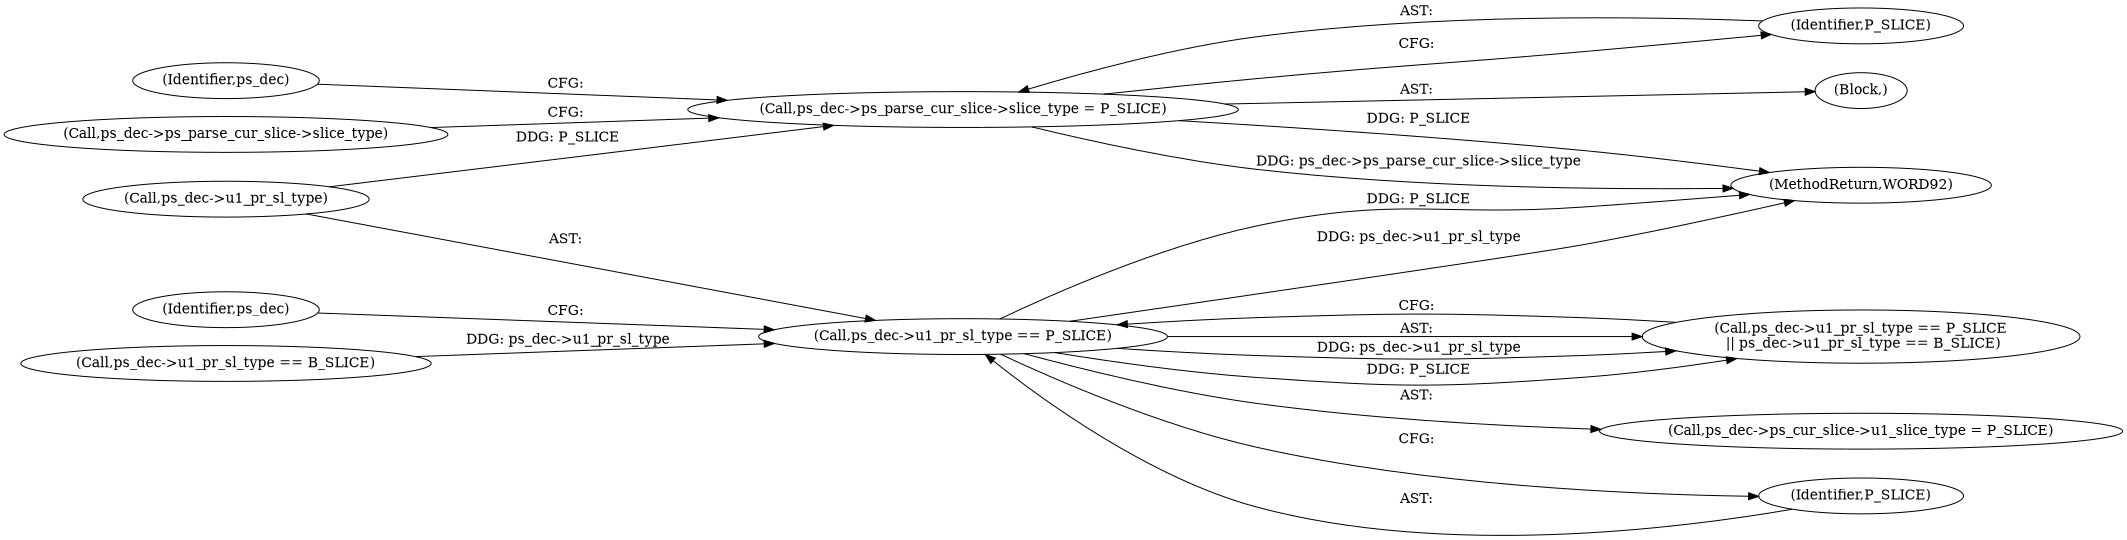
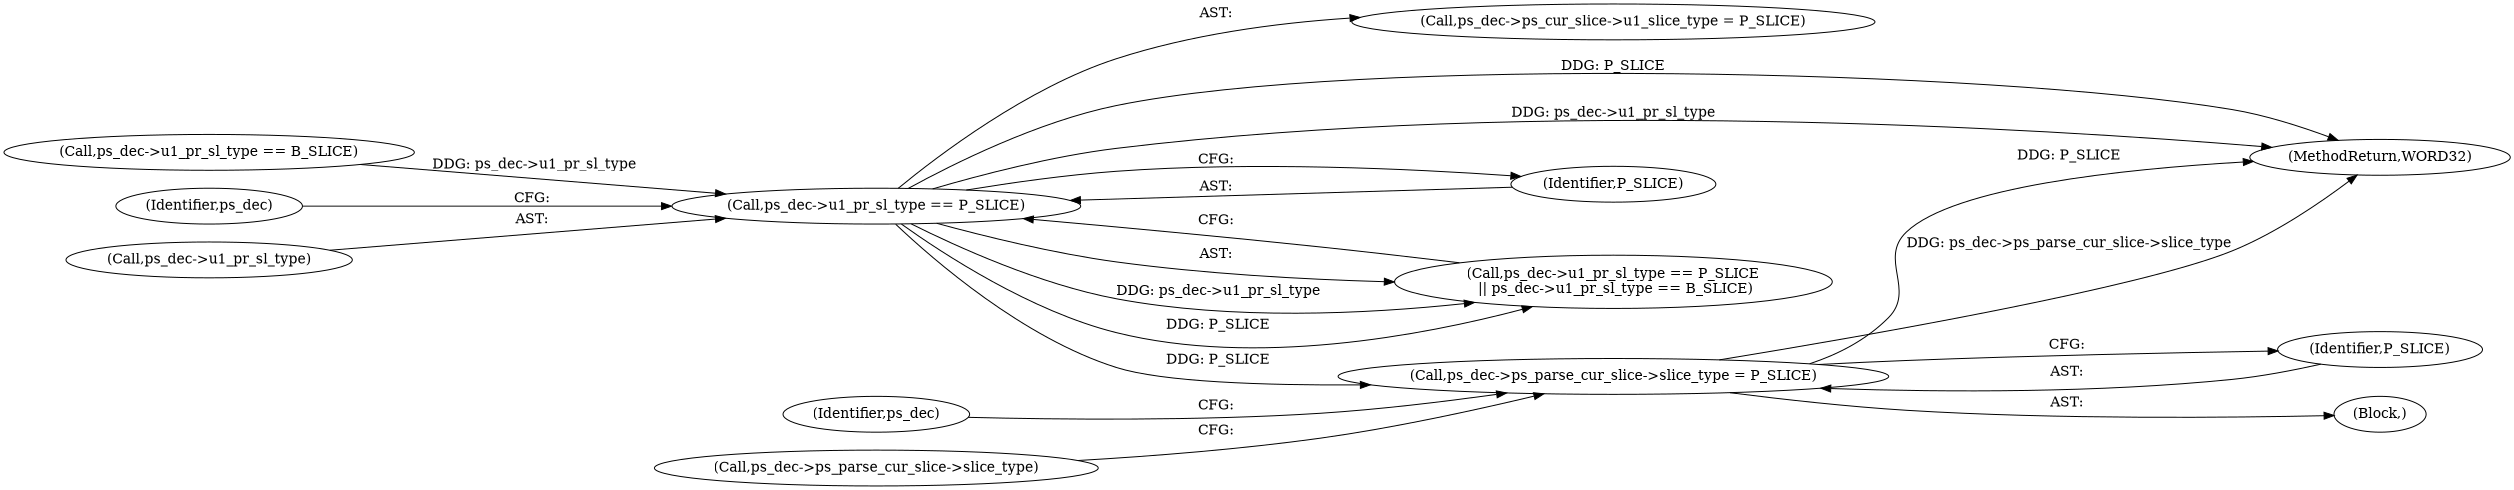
edge "(Call,ps_dec->u1_pr_sl_type)" -> "(Call,ps_dec->ps_parse_cur_slice->slice_type = P_SLICE)": now "(Call,ps_dec->u1_pr_sl_type == P_SLICE)" -> "(Call,ps_dec->ps_parse_cur_slice->slice_type = P_SLICE)"
node "(MethodReturn,WORD92)": label "(MethodReturn,WORD92)" -> "(MethodReturn,WORD32)"
